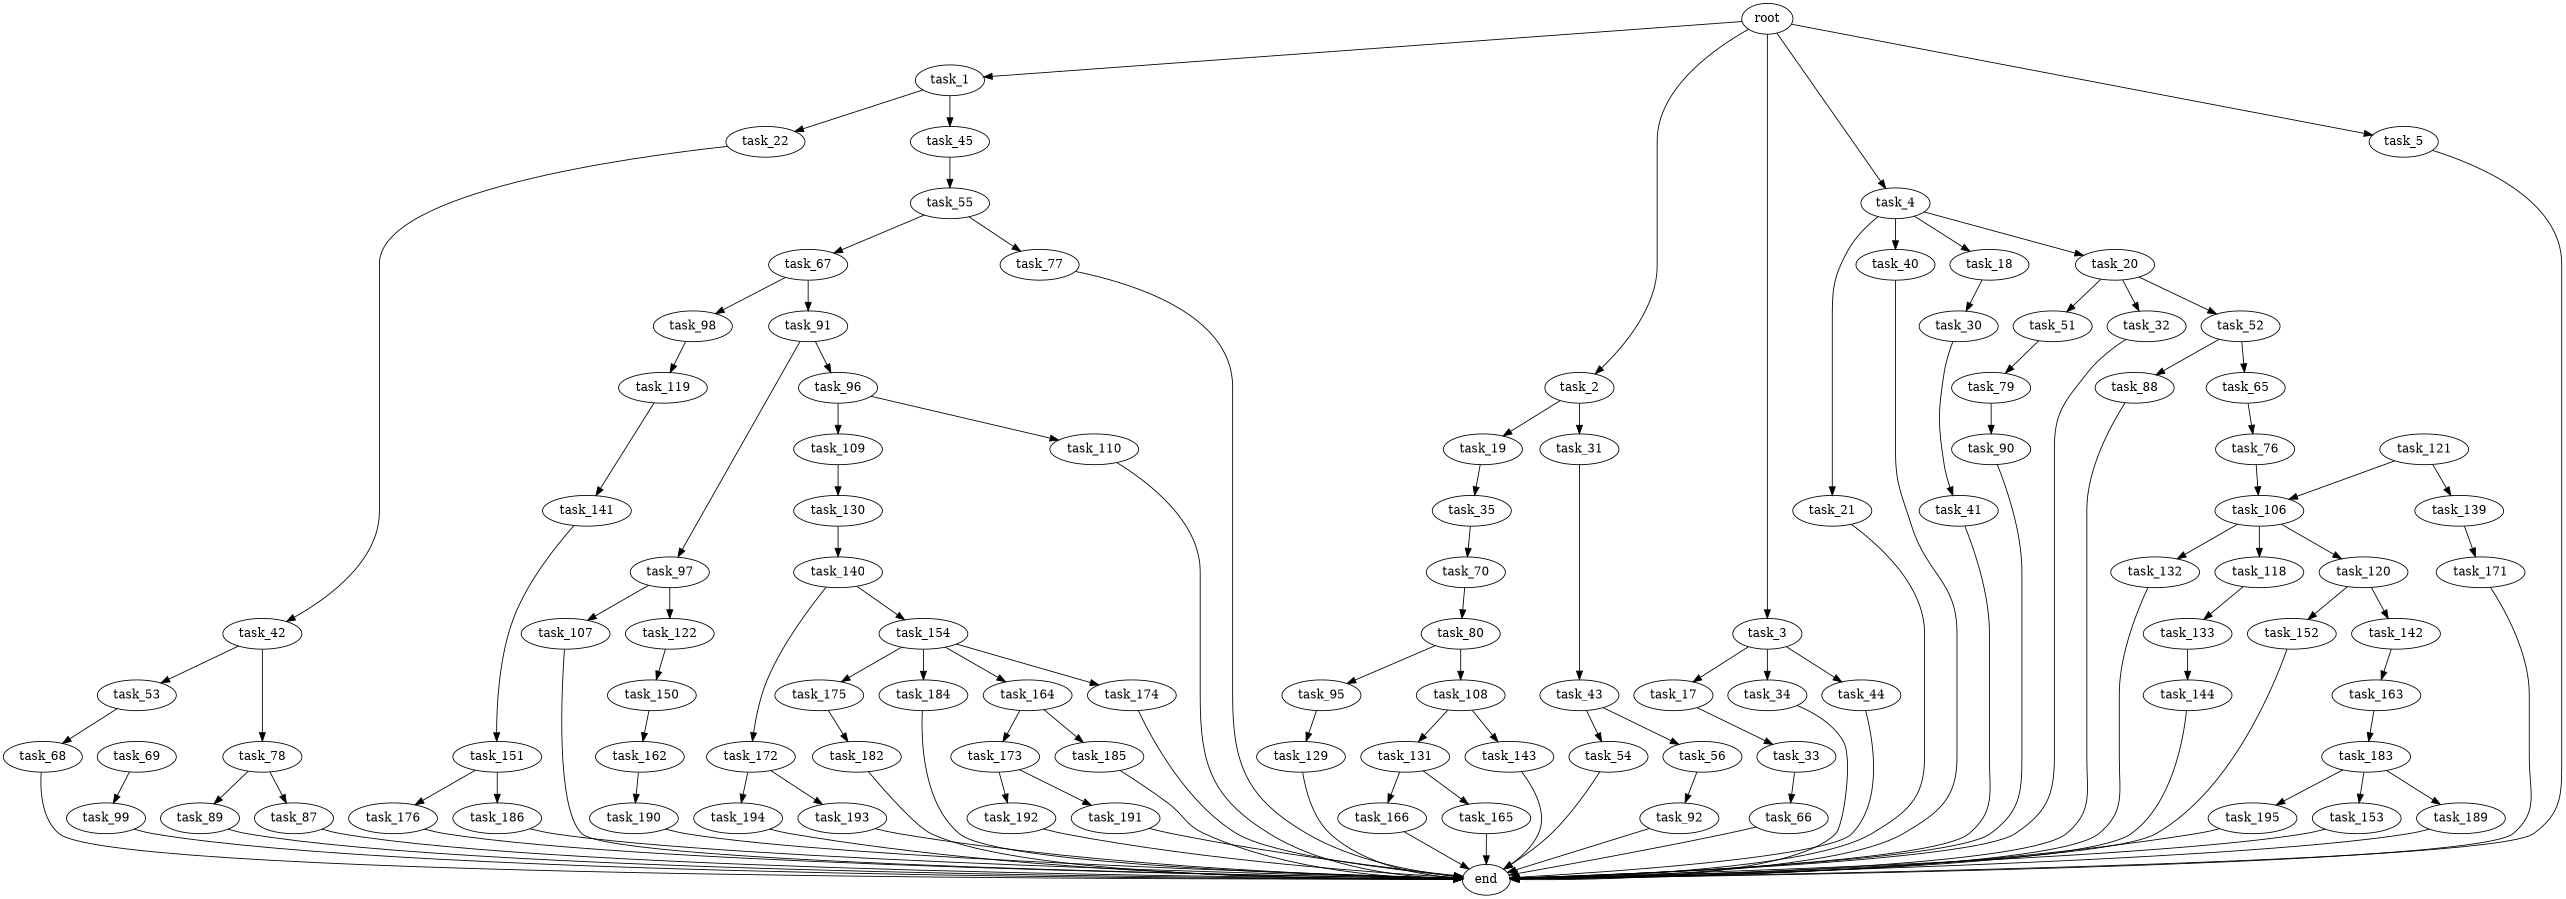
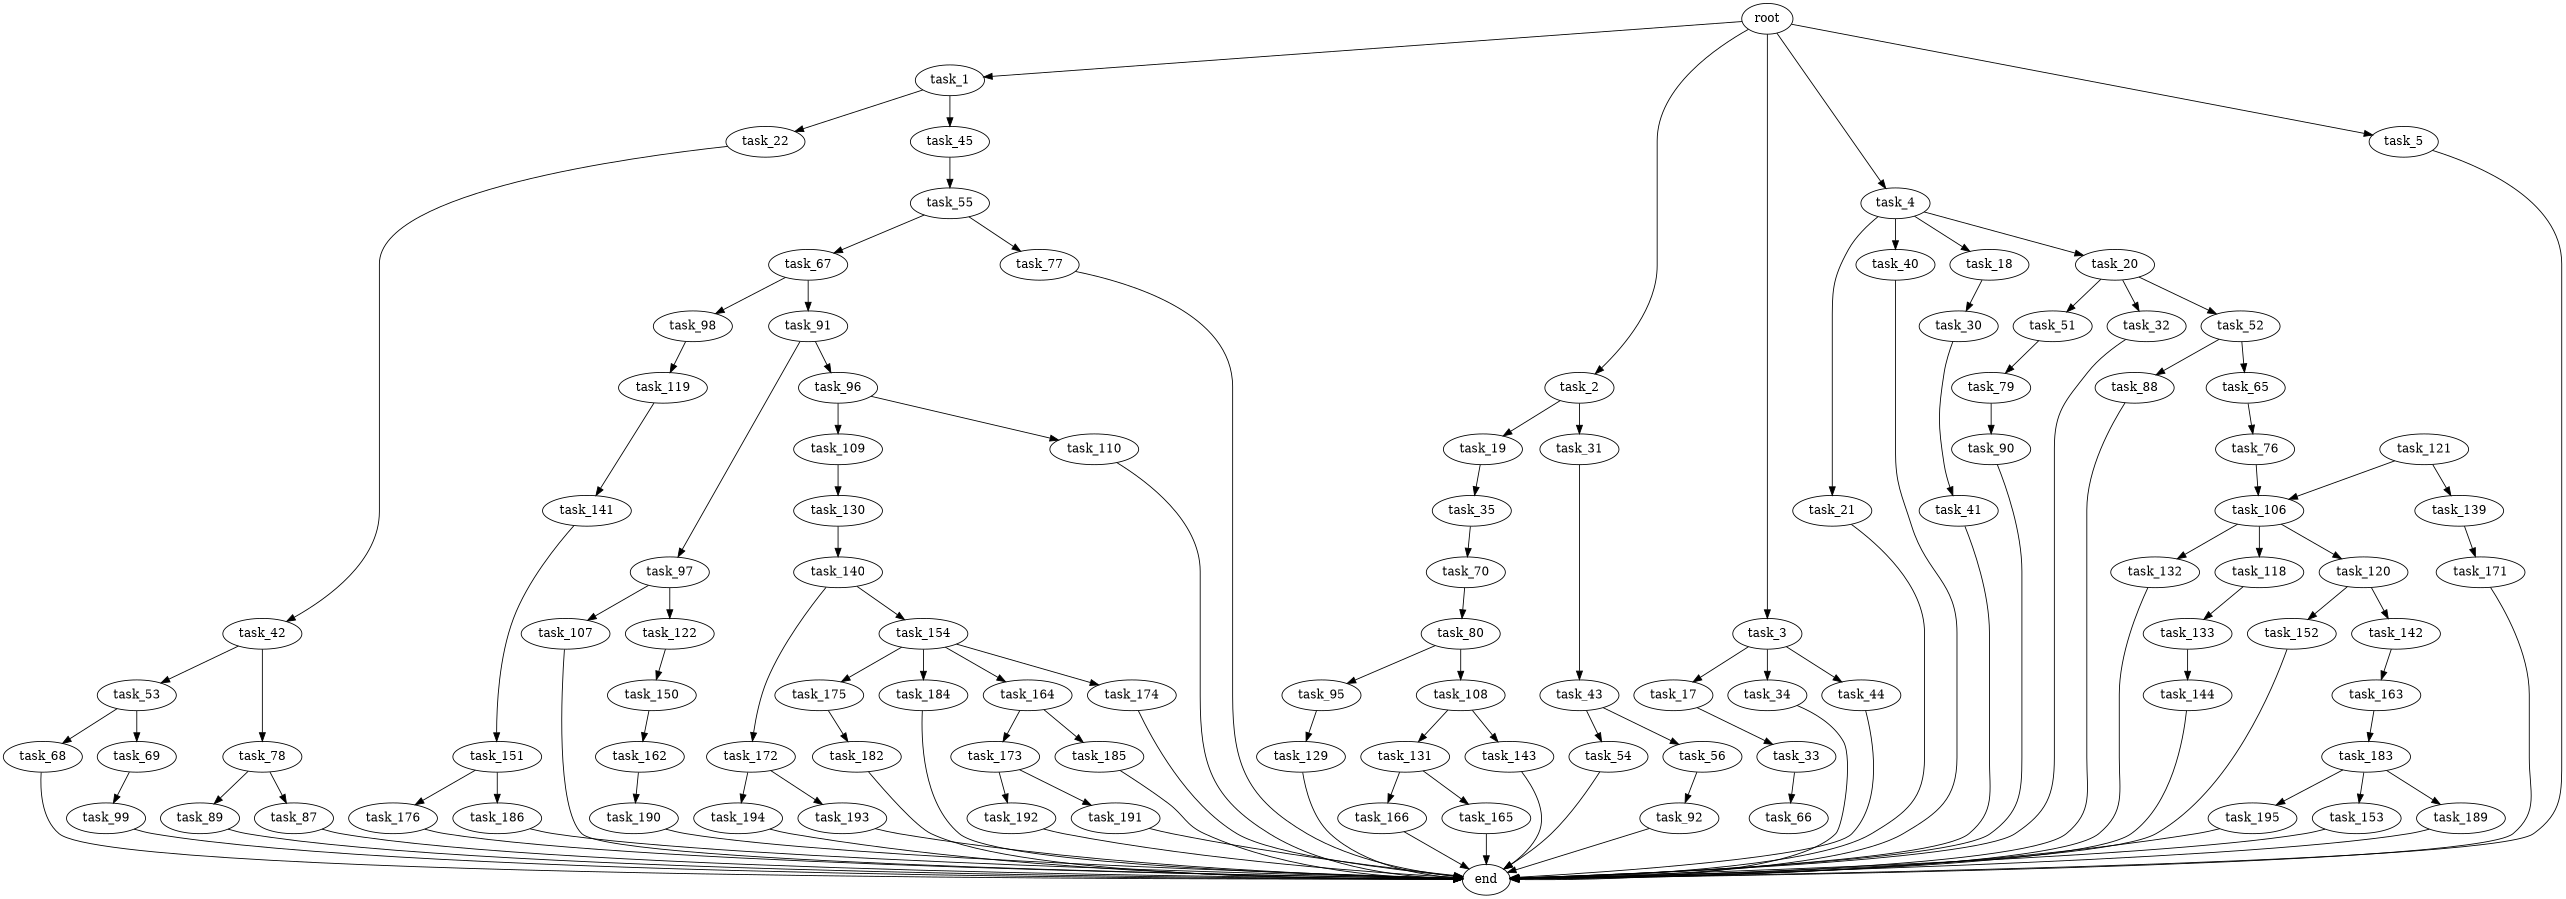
edge "task_53" -> "task_69": added
edge "task_66" -> "end": removed
